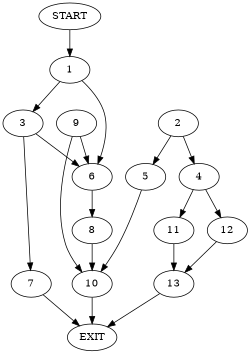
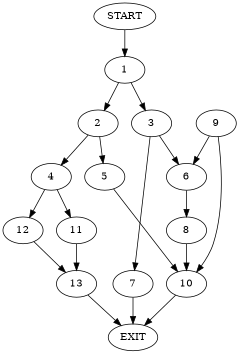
edge "1" -> "6": now "1" -> "2"
